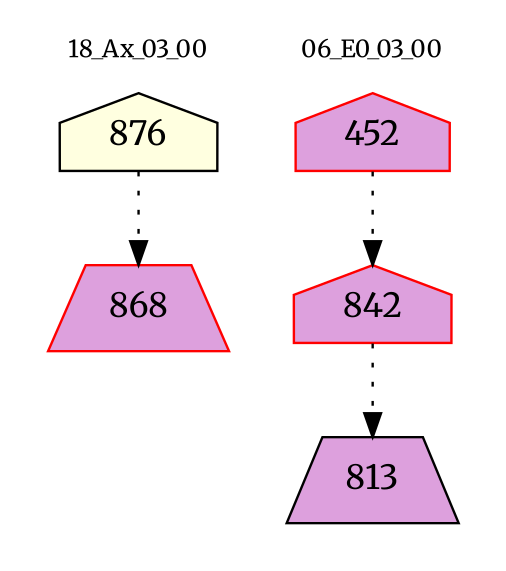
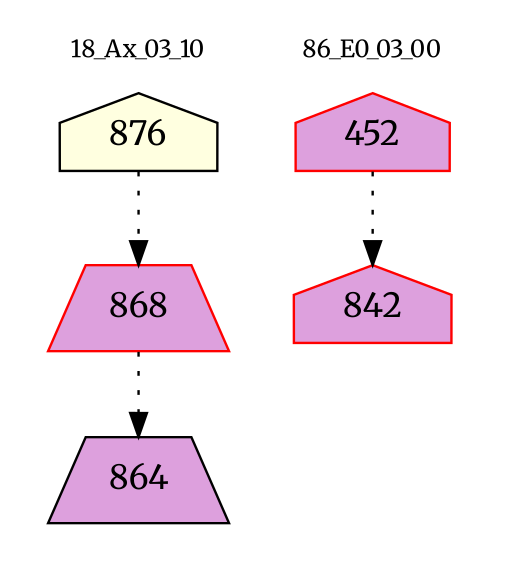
cluster "18_Ax_03_00": label "18_Ax_03_00" -> "18_Ax_03_10"
cluster "06_E0_03_00": label "06_E0_03_00" -> "86_E0_03_00"
node "864": added
node "813": removed
